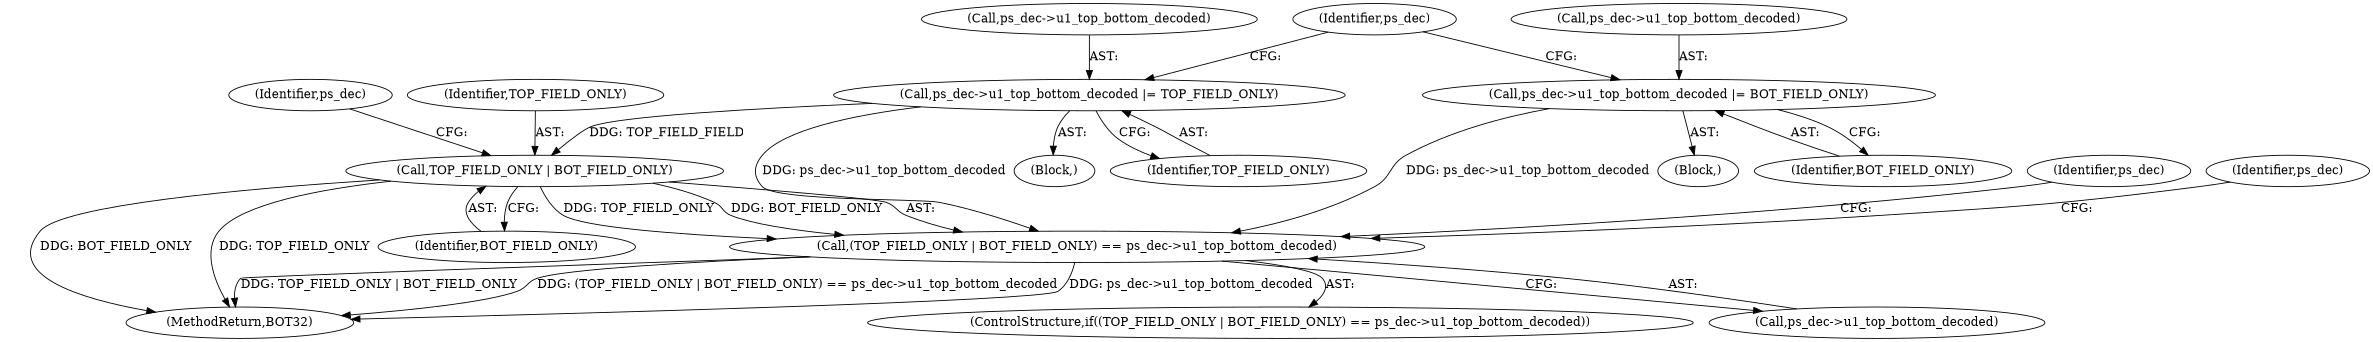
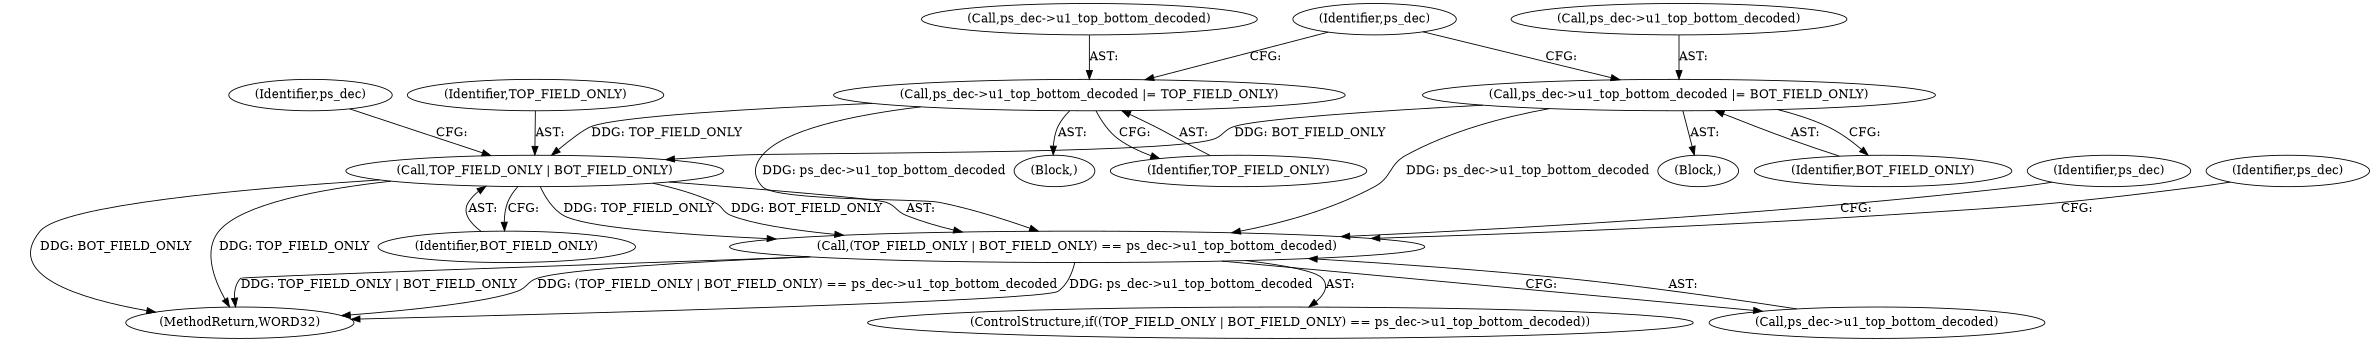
edge "(Call,ps_dec->u1_top_bottom_decoded |= TOP_FIELD_ONLY)" -> "(Call,TOP_FIELD_ONLY | BOT_FIELD_ONLY)": label "DDG: TOP_FIELD_FIELD" -> "DDG: TOP_FIELD_ONLY"
edge "(Call,ps_dec->u1_top_bottom_decoded |= BOT_FIELD_ONLY)" -> "(Call,TOP_FIELD_ONLY | BOT_FIELD_ONLY)": added, label "DDG: BOT_FIELD_ONLY"
node "(MethodReturn,BOT32)": label "(MethodReturn,BOT32)" -> "(MethodReturn,WORD32)"
